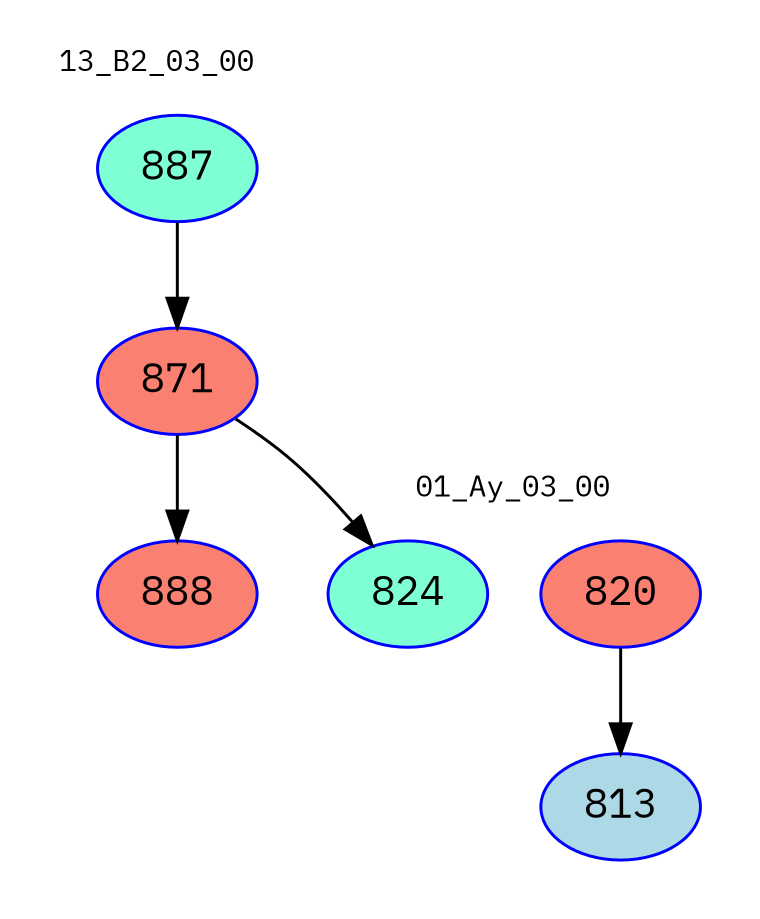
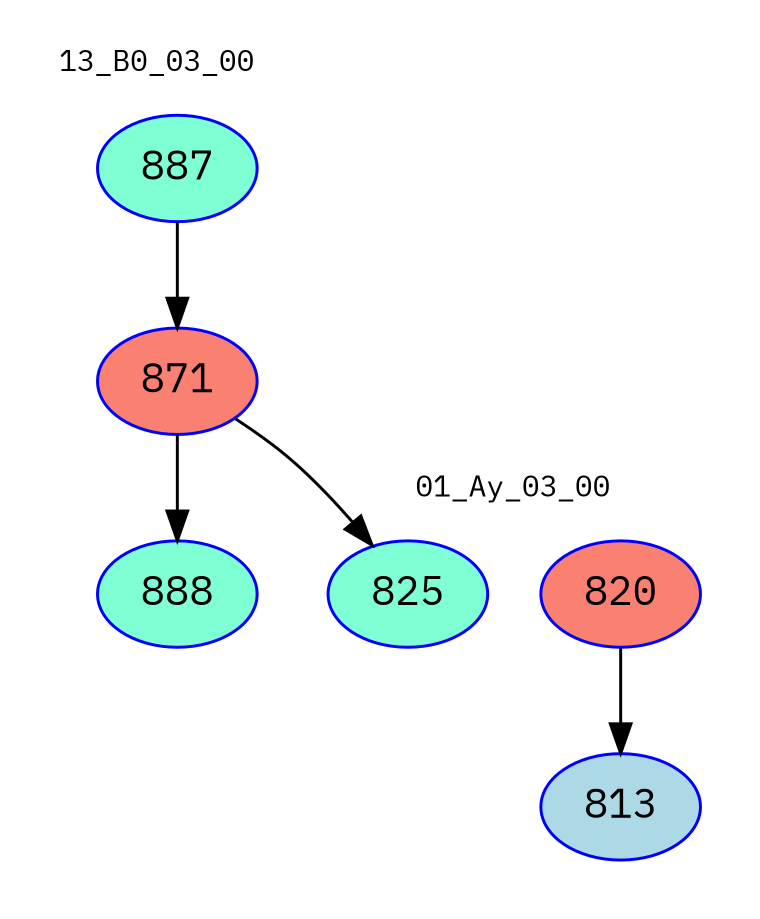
cluster "13_B2_03_00": label "13_B2_03_00" -> "13_B0_03_00"
node "888": fillcolor salmon -> aquamarine
node "824": label "824" -> "825"
